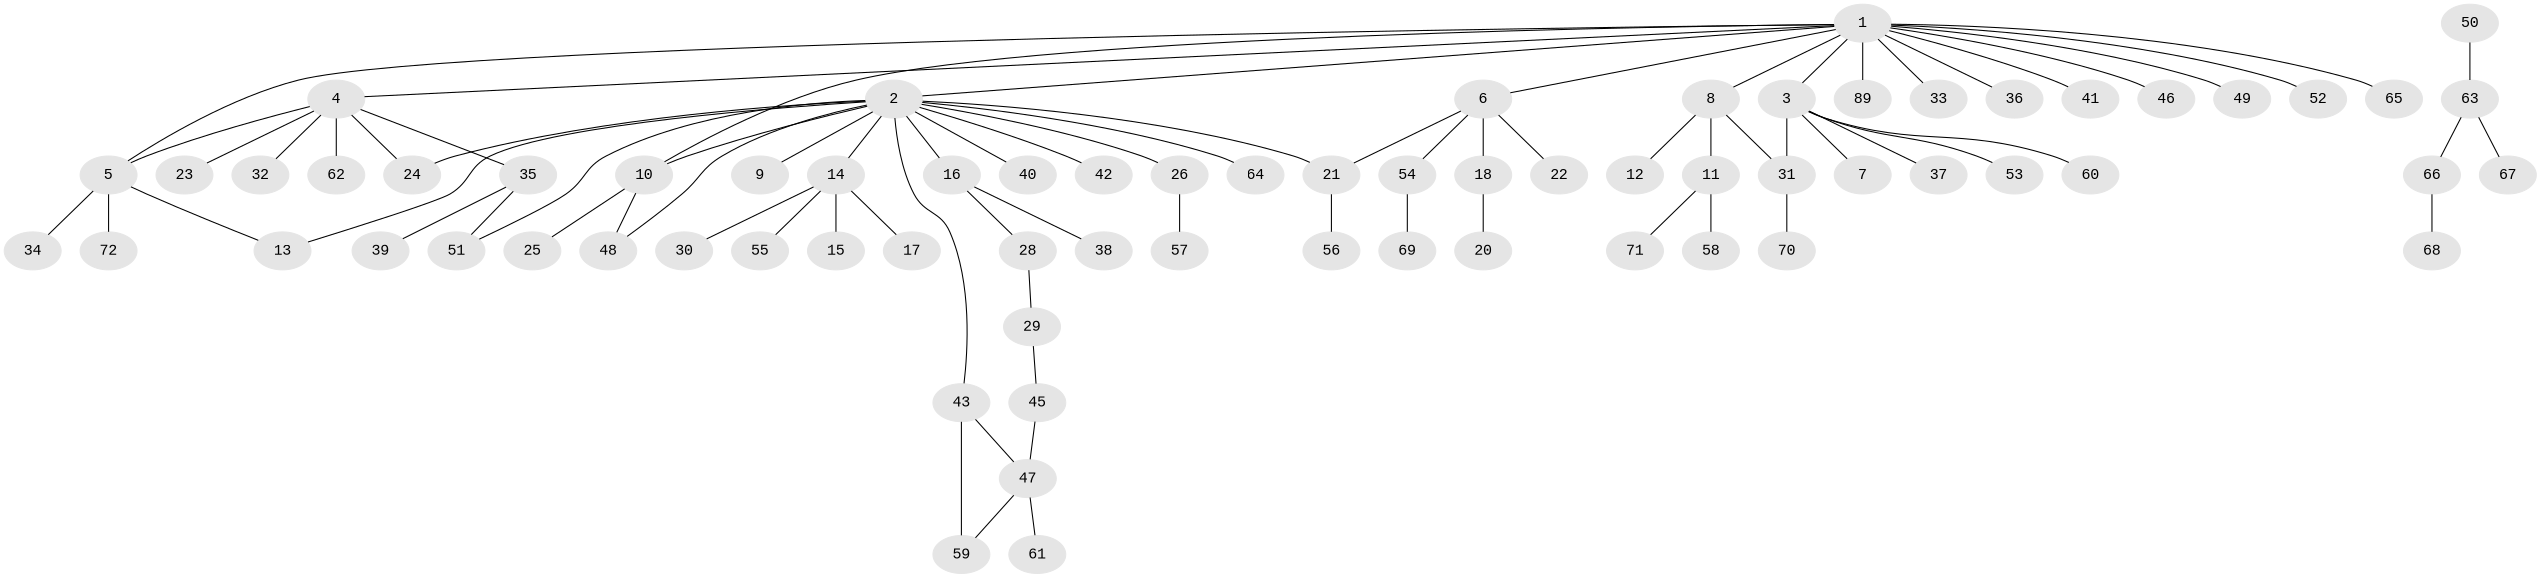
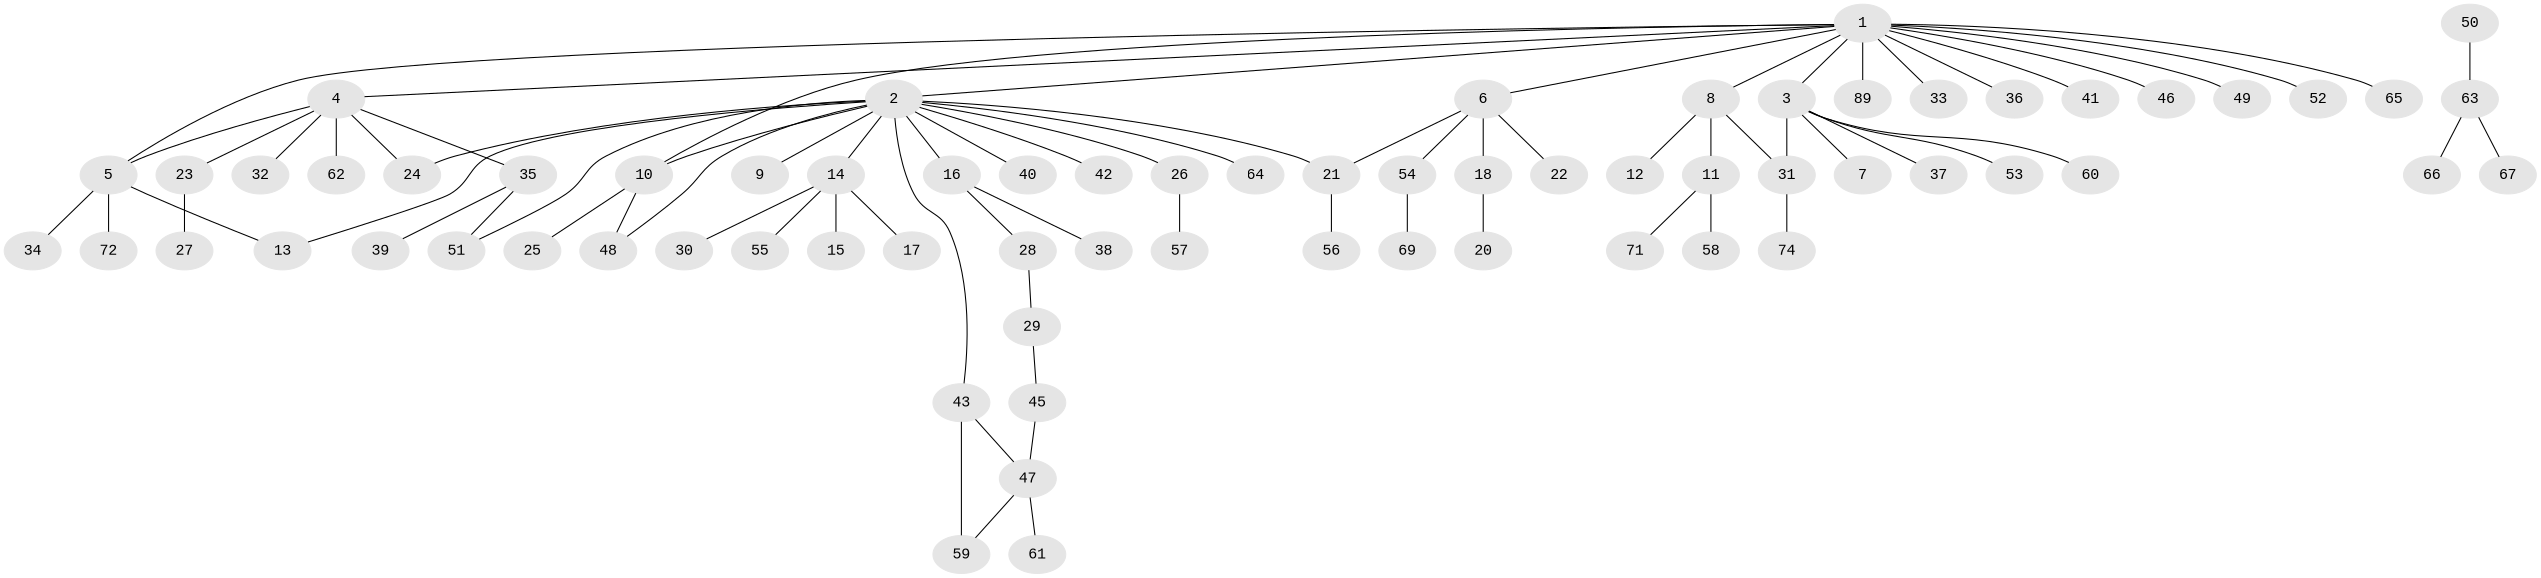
node "27": added
node "70": label "70" -> "74"
node "68": removed
